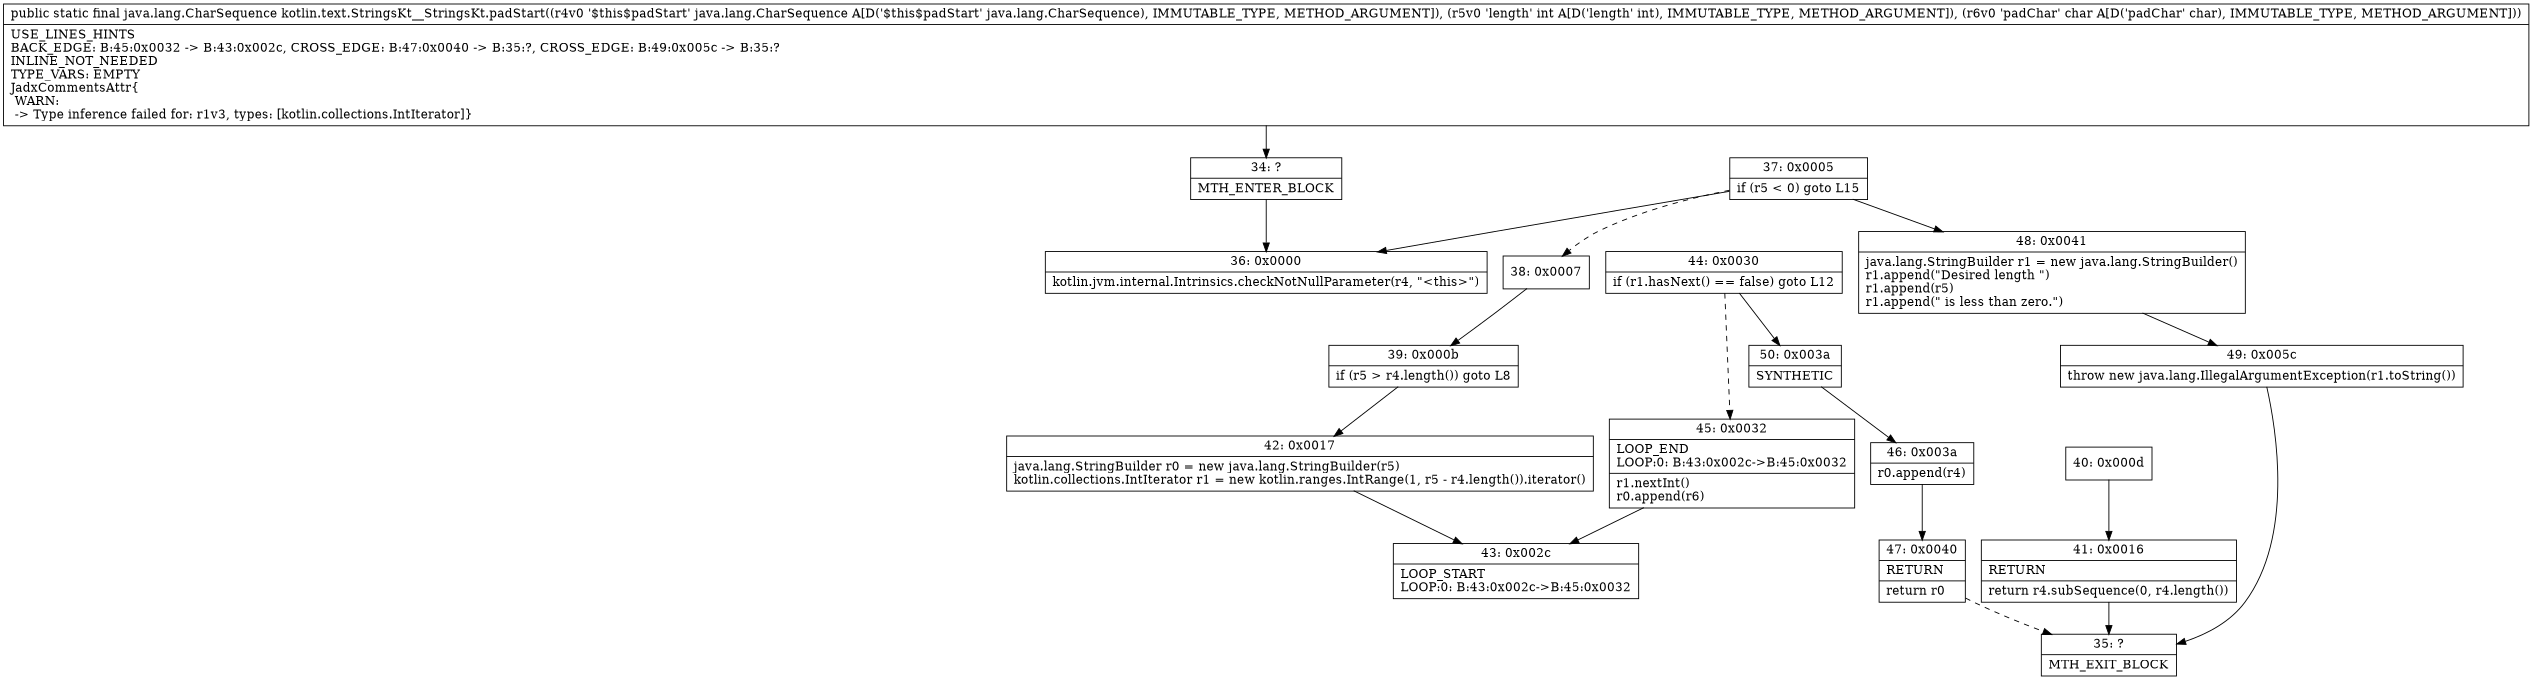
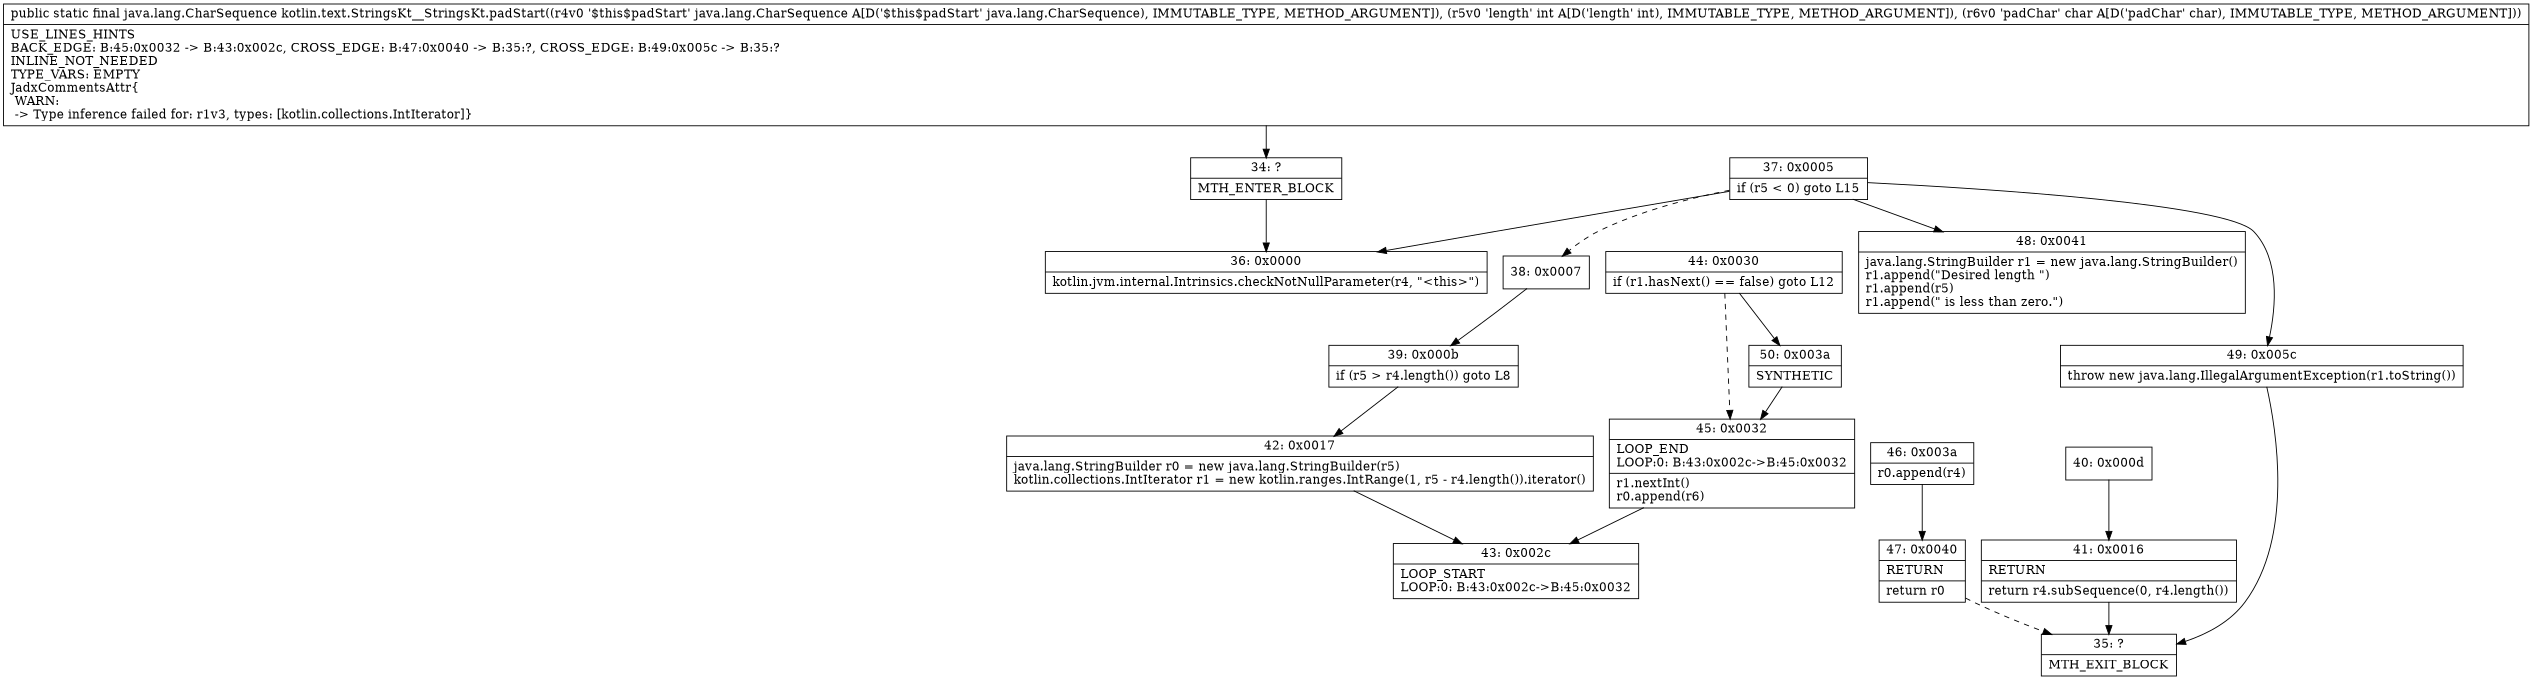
edge "48: 0x0041" -> "49: 0x005c": now "37: 0x0005" -> "49: 0x005c"
edge "50: 0x003a" -> "46: 0x003a": now "50: 0x003a" -> "45: 0x0032"
